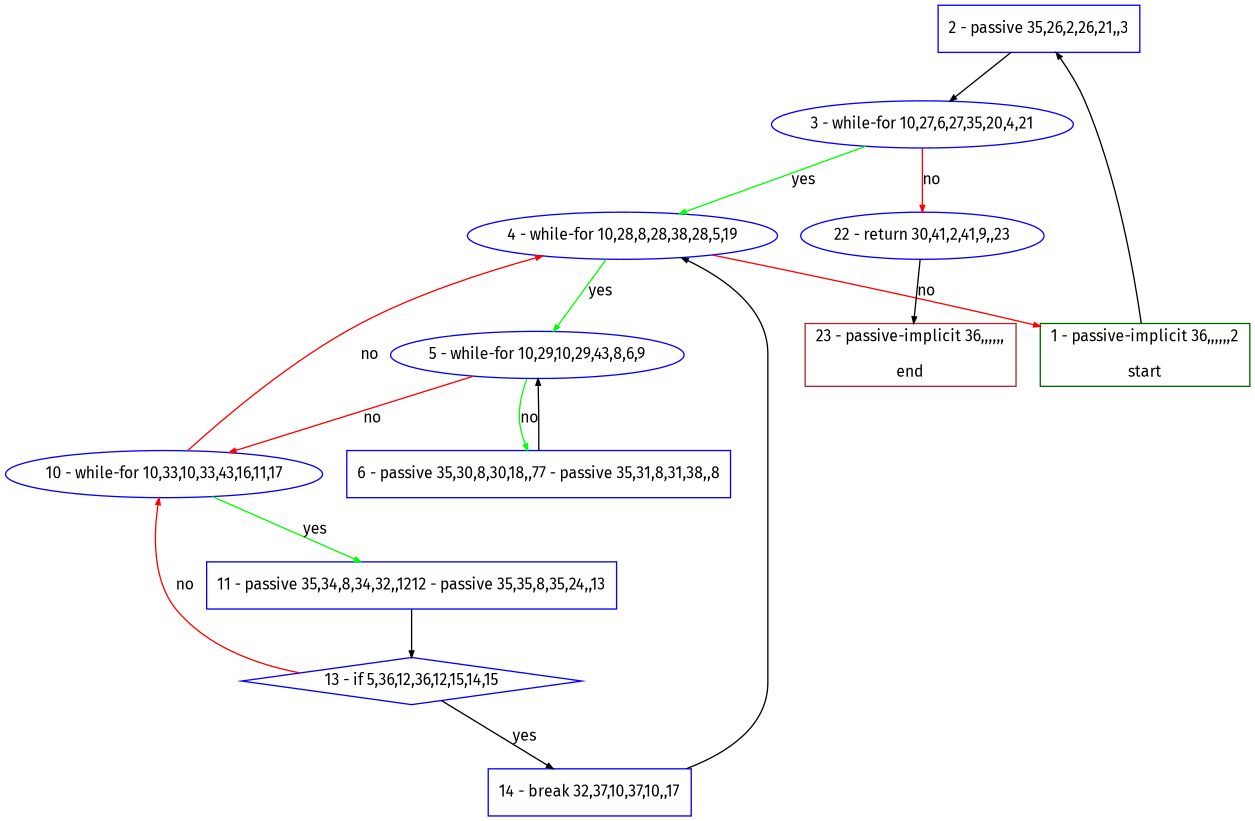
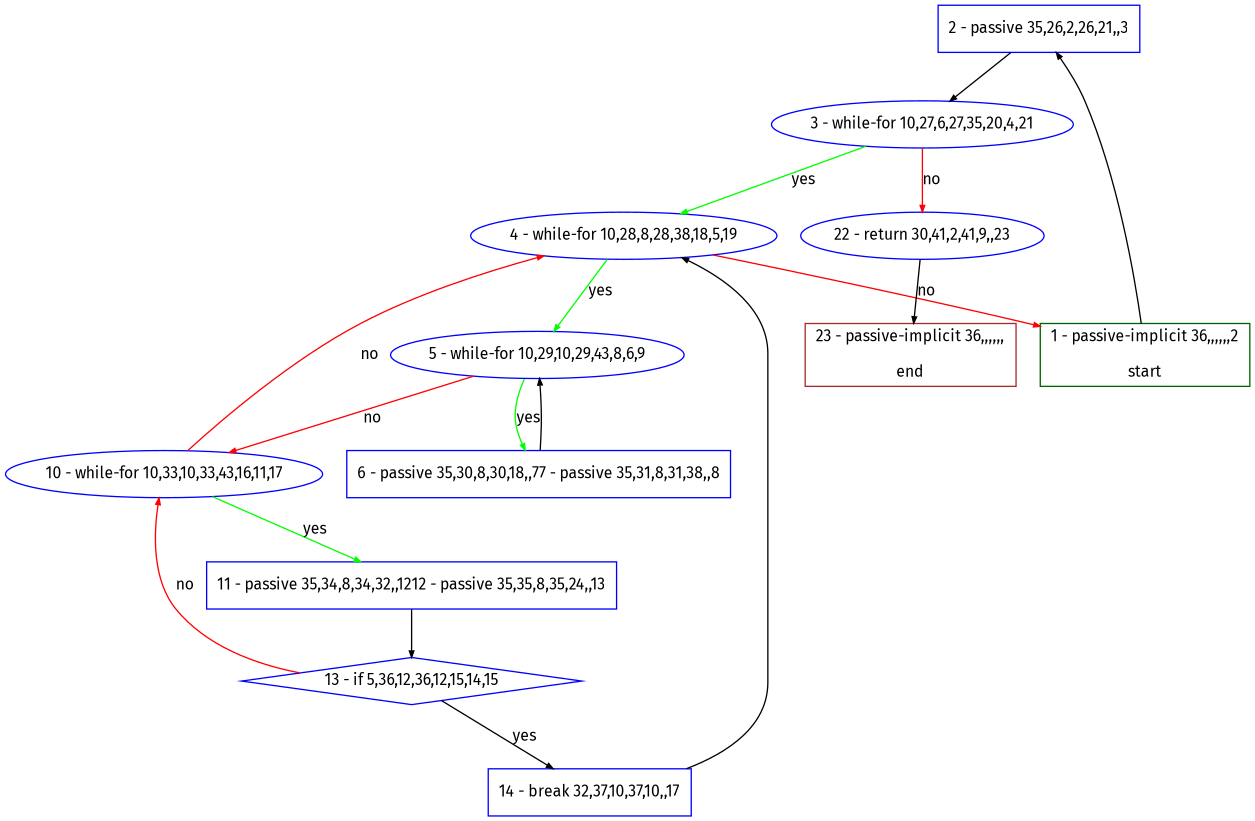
node "4 - while-for 10,28,8,28,38,28,5,19": label "4 - while-for 10,28,8,28,38,28,5,19" -> "4 - while-for 10,28,8,28,38,18,5,19"
edge "5 - while-for 10,29,10,29,43,8,6,9" -> "6 - passive 35,30,8,30,18,,77 - passive 35,31,8,31,38,,8": label "no" -> "yes"
